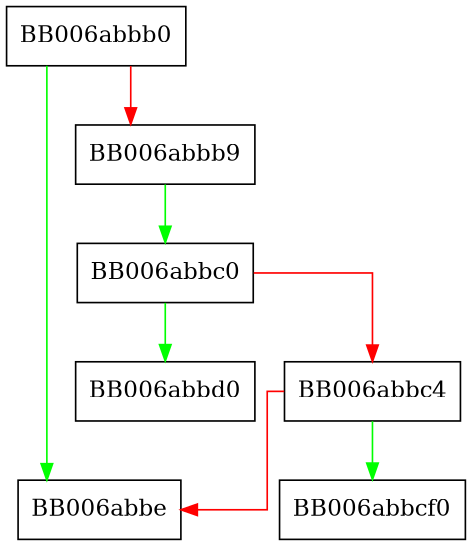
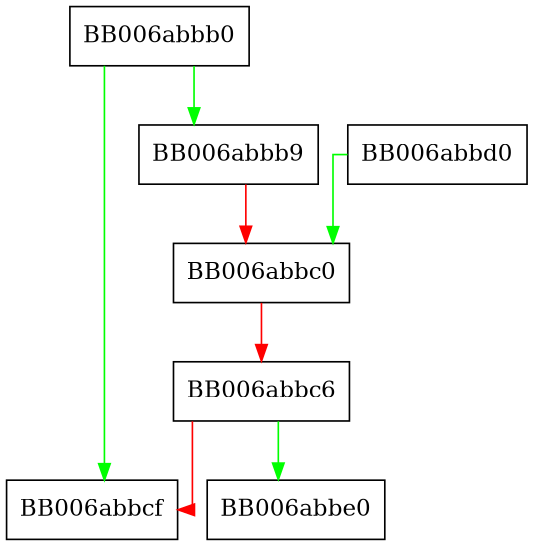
edge "BB006abbb0" -> "BB006abbb9": color red -> green
edge "BB006abbb9" -> "BB006abbc0": color green -> red
edge "BB006abbc0" -> "BB006abbd0": reversed
node "BB006abbc4": label "BB006abbc4" -> "BB006abbc6"
node "BB006abbe": label "BB006abbe" -> "BB006abbcf"
node "BB006abbcf0": label "BB006abbcf0" -> "BB006abbe0"
